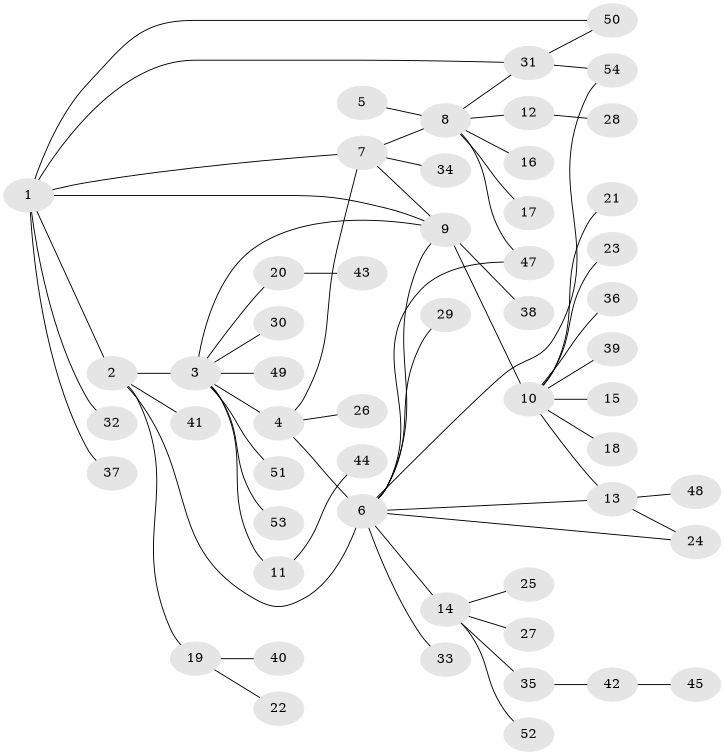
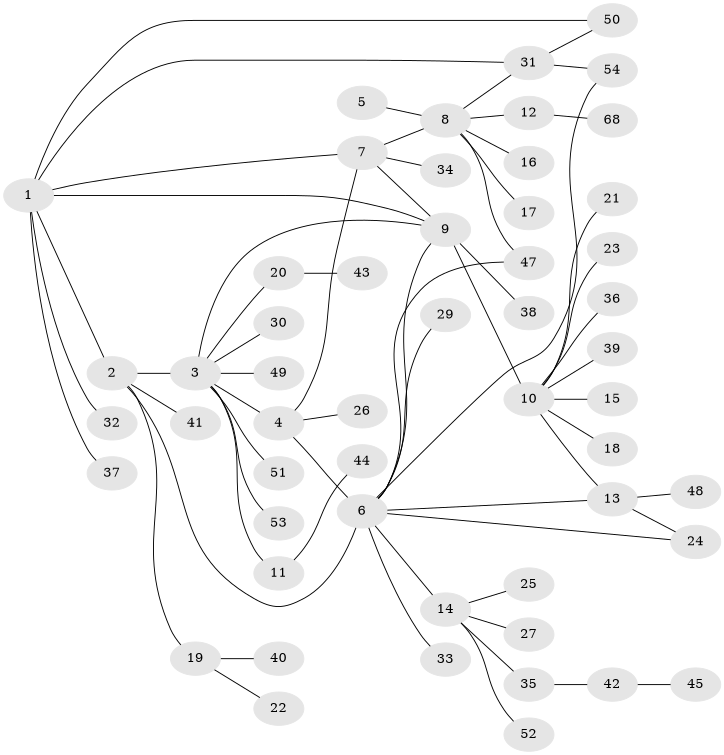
node "28": label "28" -> "68"
